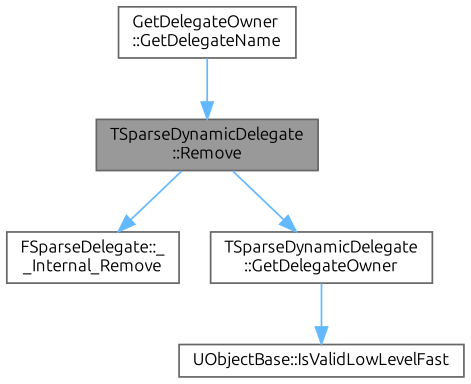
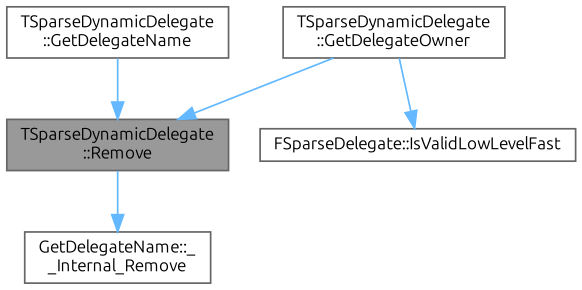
node "GetDelegateOwner ::GetDelegateName": label "GetDelegateOwner ::GetDelegateName" -> "TSparseDynamicDelegate ::GetDelegateName"
edge "TSparseDynamicDelegate ::Remove" -> "TSparseDynamicDelegate ::GetDelegateOwner": reversed
node "FSparseDelegate::_ _Internal_Remove": label "FSparseDelegate::_ _Internal_Remove" -> "GetDelegateName::_ _Internal_Remove"
node "UObjectBase::IsValidLowLevelFast": label "UObjectBase::IsValidLowLevelFast" -> "FSparseDelegate::IsValidLowLevelFast"
